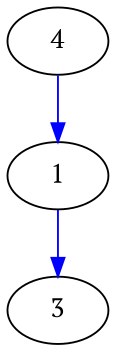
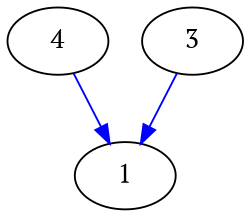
edge "1" -> "3": reversed
